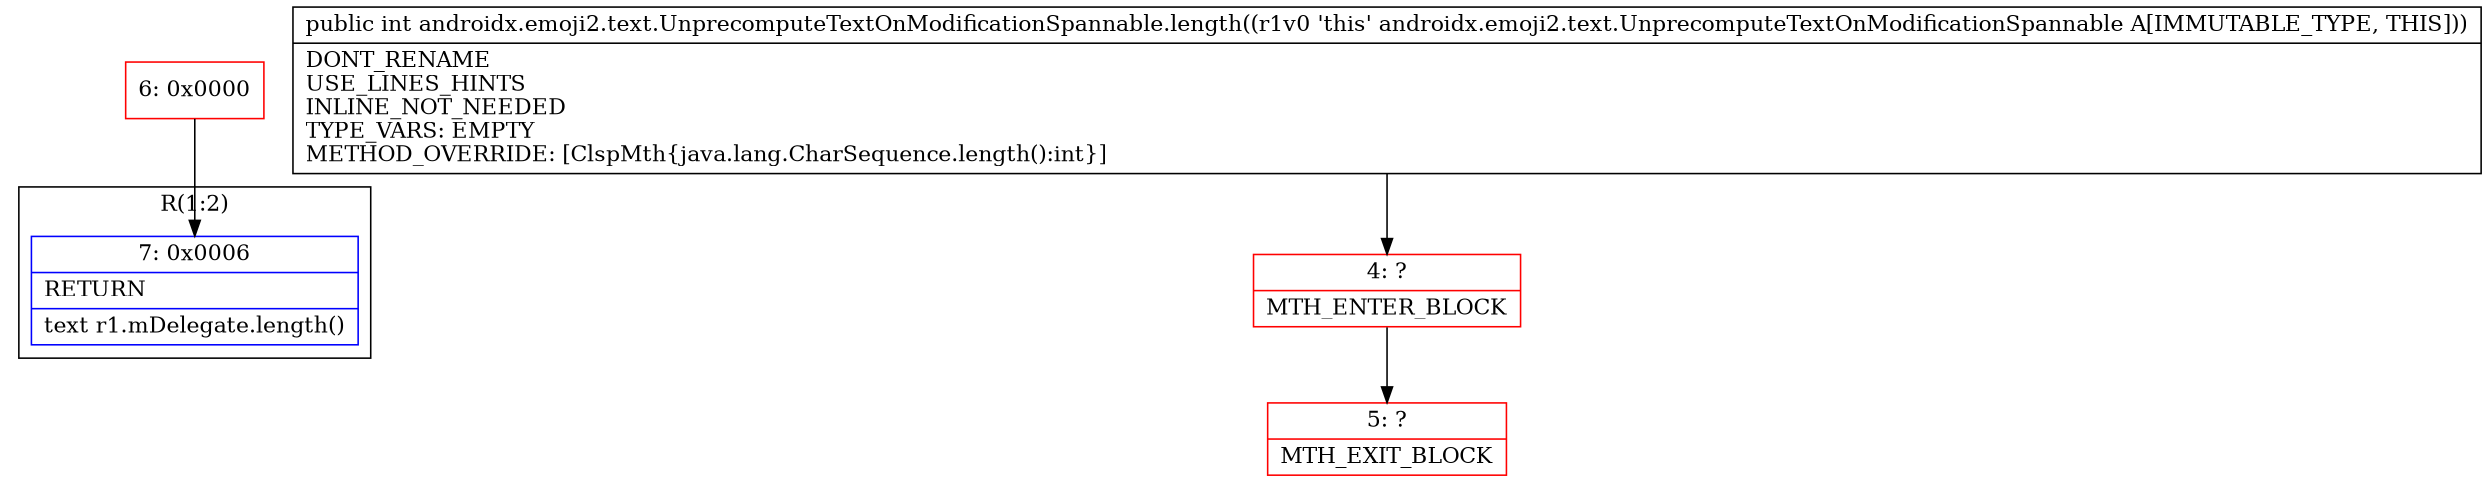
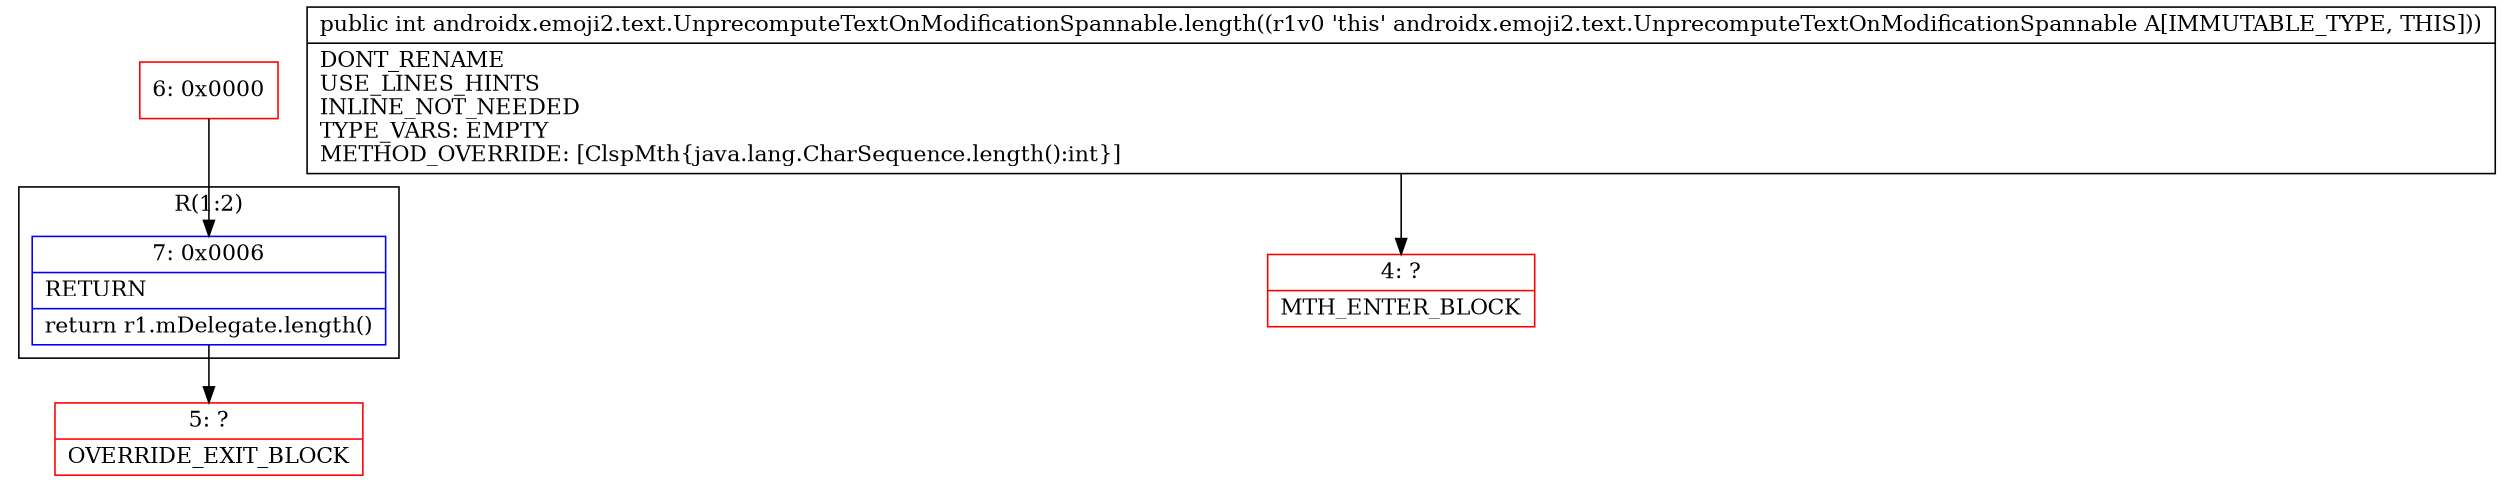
node "7: 0x0006": text "text r1.mDelegate.length()" -> "return r1.mDelegate.length()"
edge "4: ?" -> "5: ?": now "7: 0x0006" -> "5: ?"
node "5: ?": text "MTH_EXIT_BLOCK" -> "OVERRIDE_EXIT_BLOCK"
